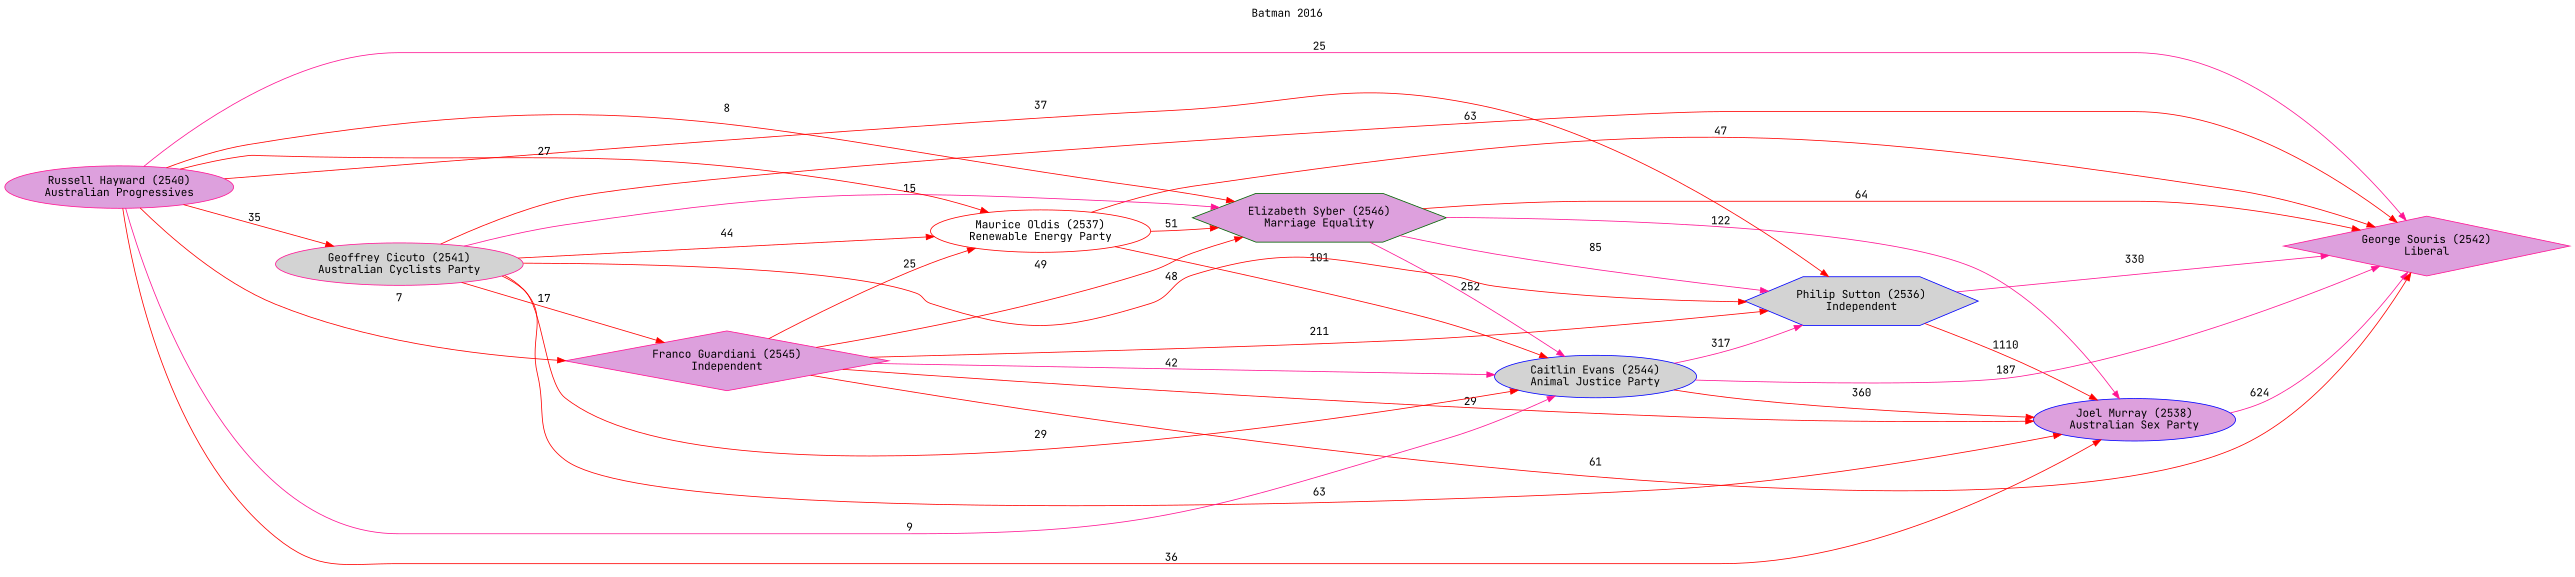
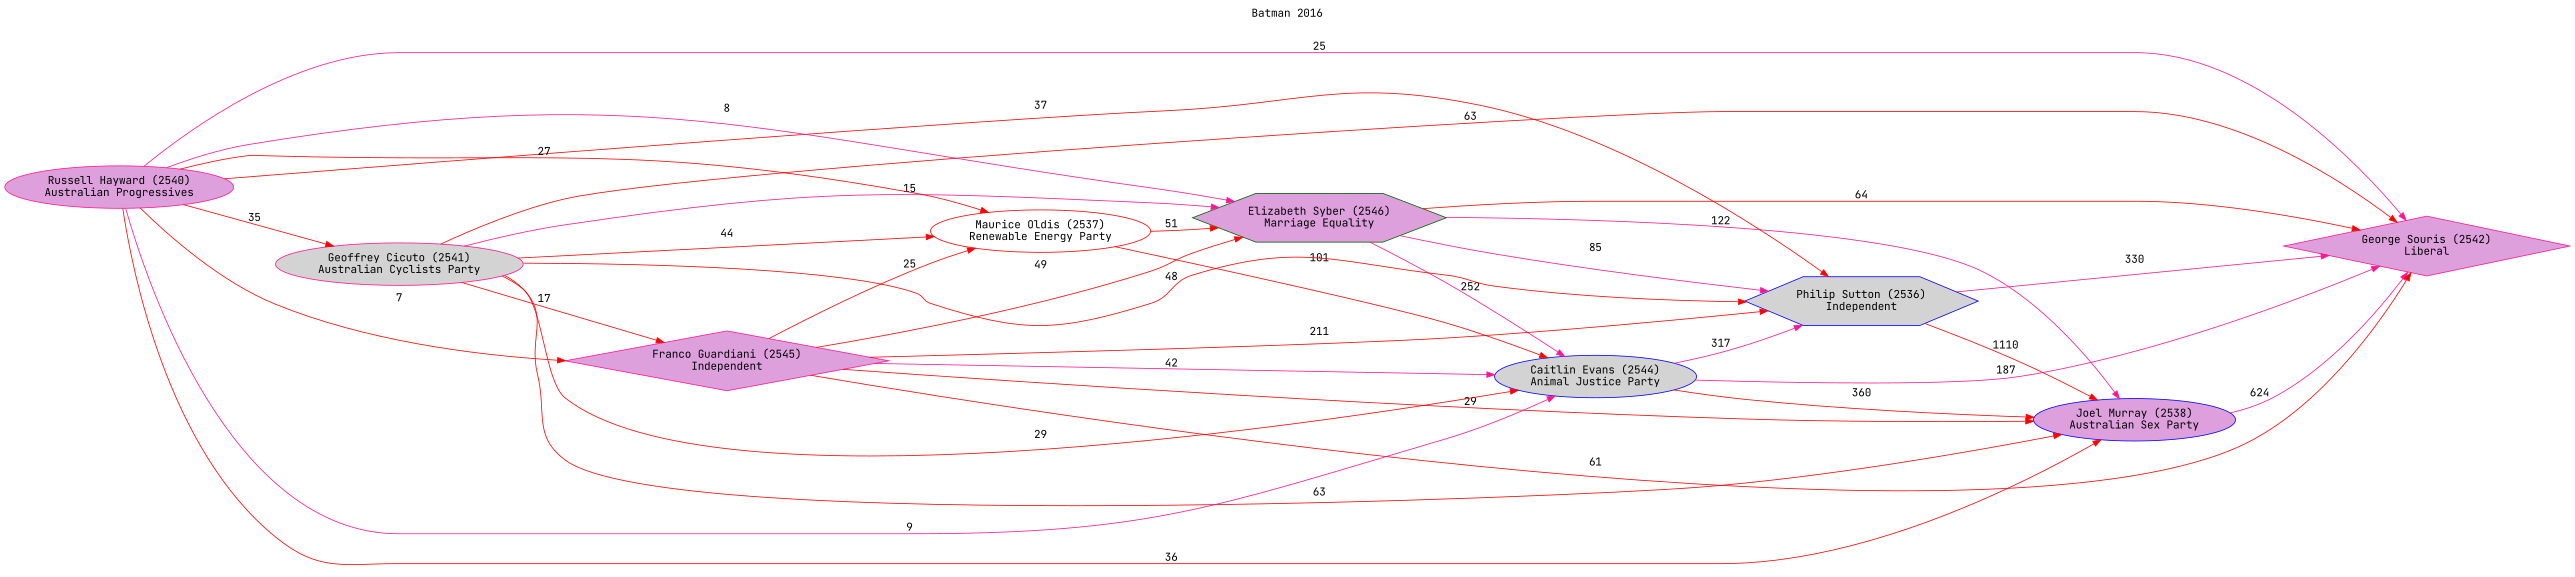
edge "Russell Hayward (2540) Australian Progressives" -> "Elizabeth Syber (2546) Marriage Equality": color red -> deeppink
edge "Maurice Oldis (2537) Renewable Energy Party" -> "George Souris (2542) Liberal": removed, label "47"
